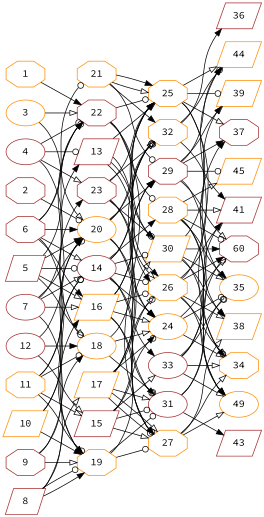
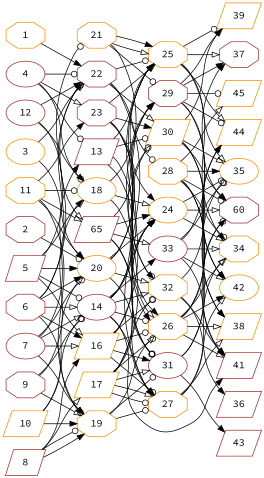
edge "14" -> "28": now "14" -> "41"
node "49": label "49" -> "42"
node "15": label "15" -> "65"
